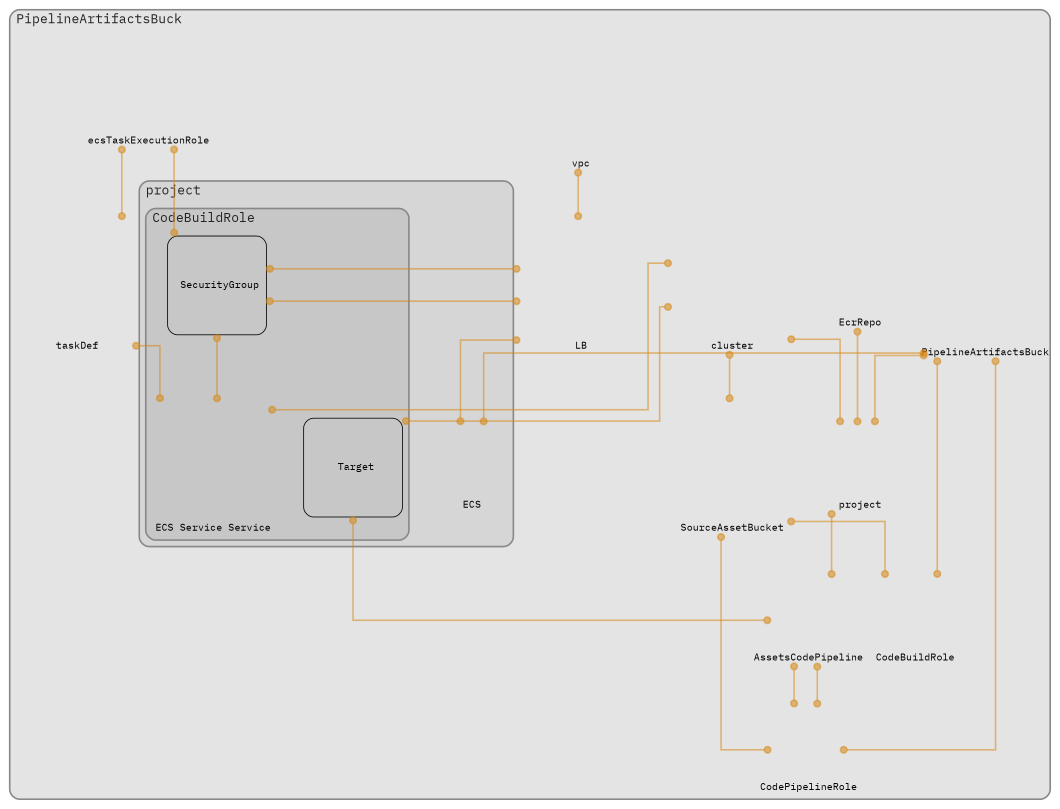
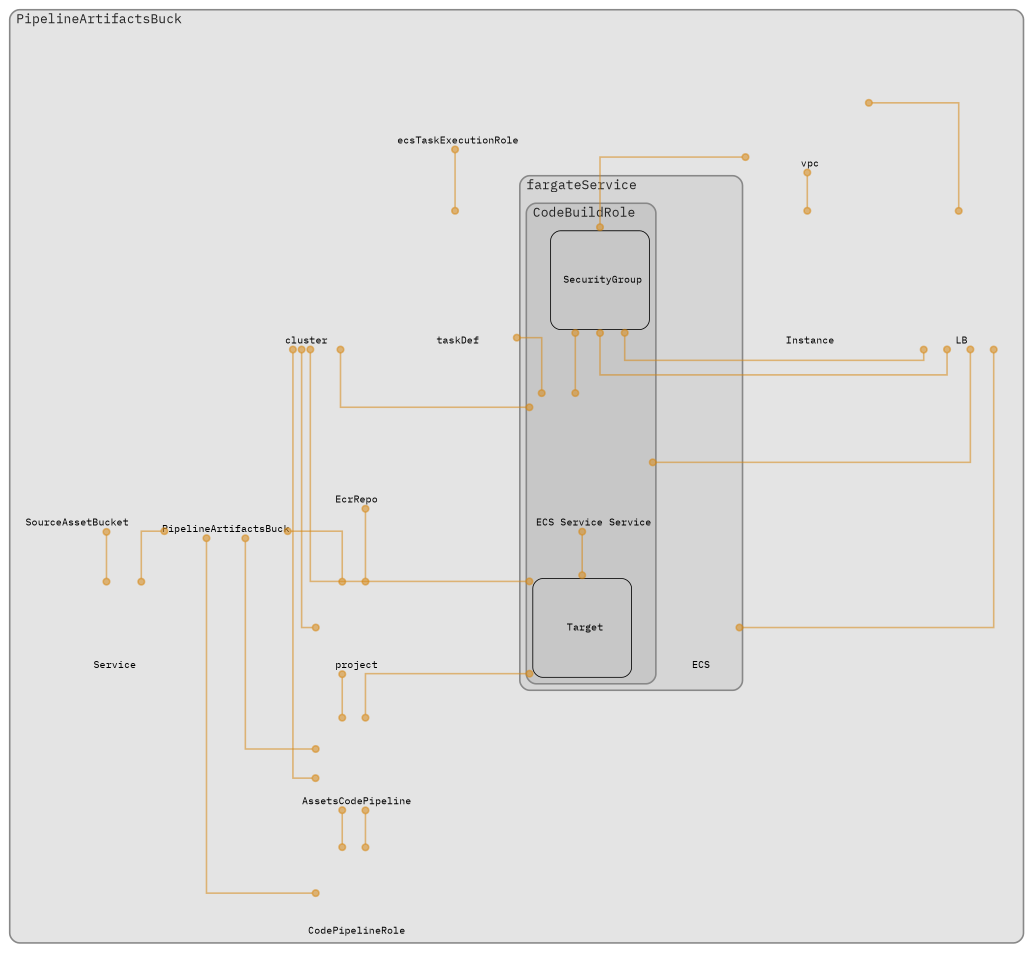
cluster "project": label "project" -> "fargateService"
edge "ecsTaskExecutionRole" -- "SecurityGroup": now "vpc" -- "SecurityGroup"
node "Instance": added
edge "PipelineArtifactsBuck" -- "ECS": now "PipelineArtifactsBuck" -- "AssetsCodePipeline"
edge "cluster" -- "SourceAssetBucket": now "cluster" -- "AssetsCodePipeline"
edge "LB" -- "ECS Service Service": added
edge "ECS Service Service" -- "Target": added
node "CodeBuildRole": label "CodeBuildRole" -> "Service"
edge "SourceAssetBucket" -- "CodePipelineRole": removed
